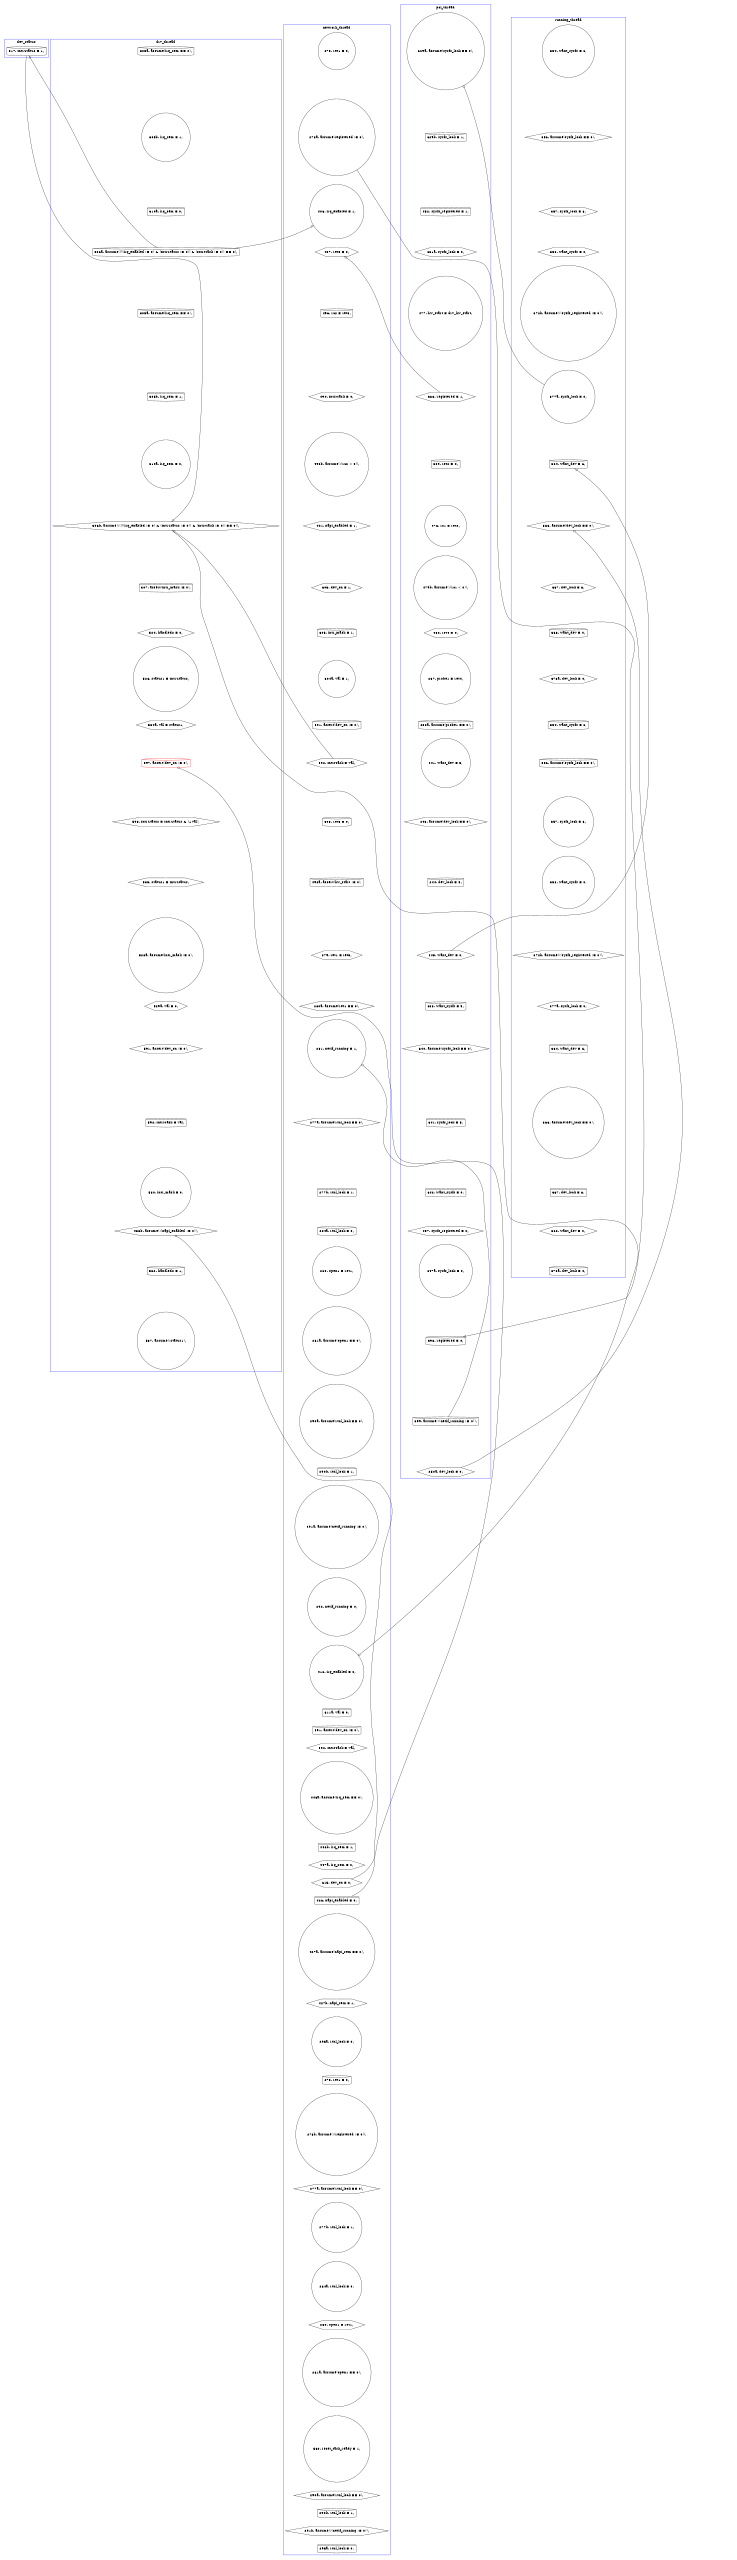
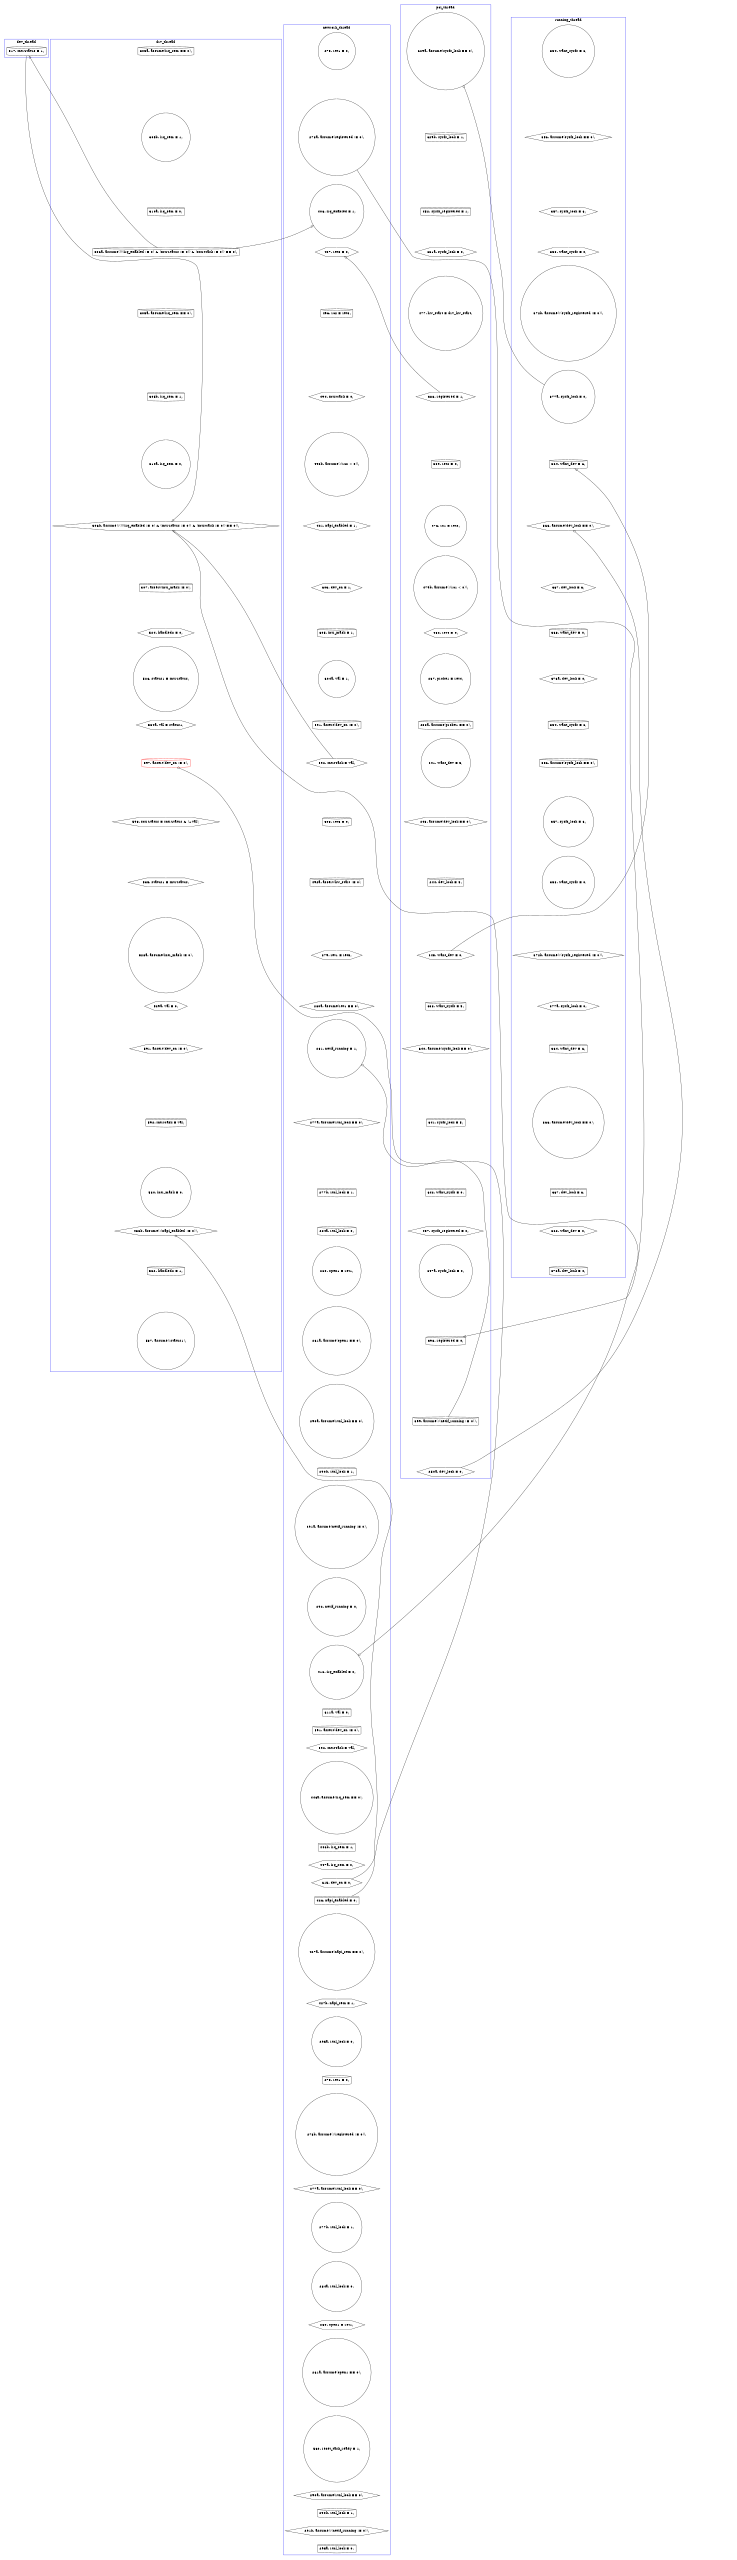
cluster "dev_status": label "dev_status" -> "dev_thread"
